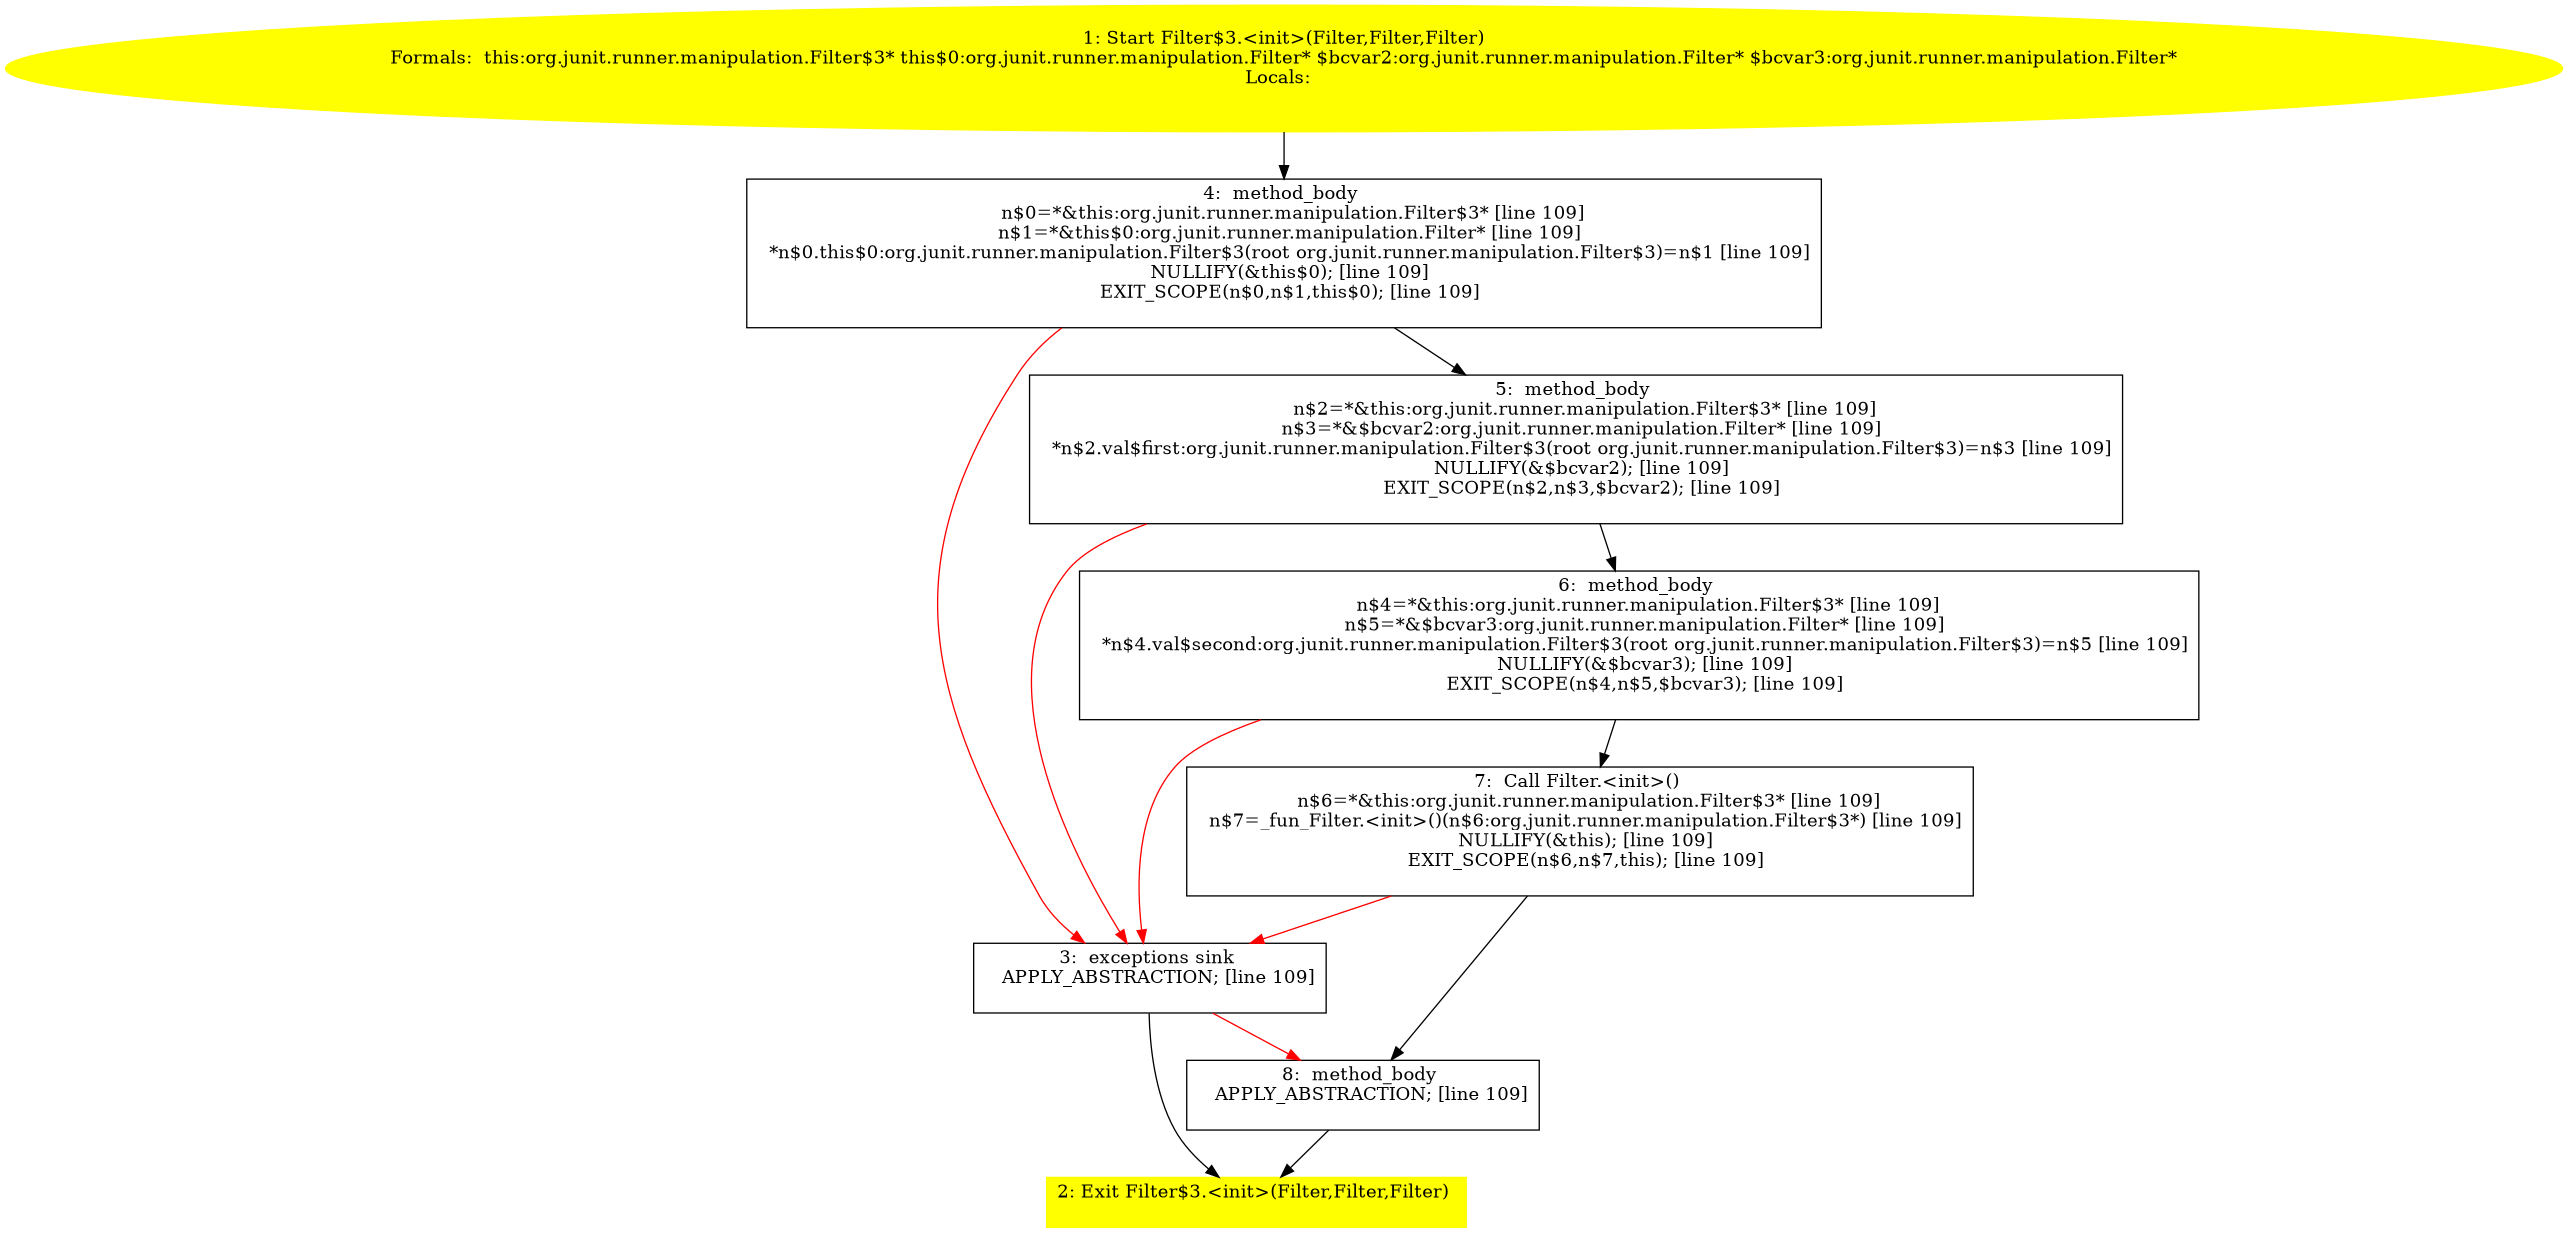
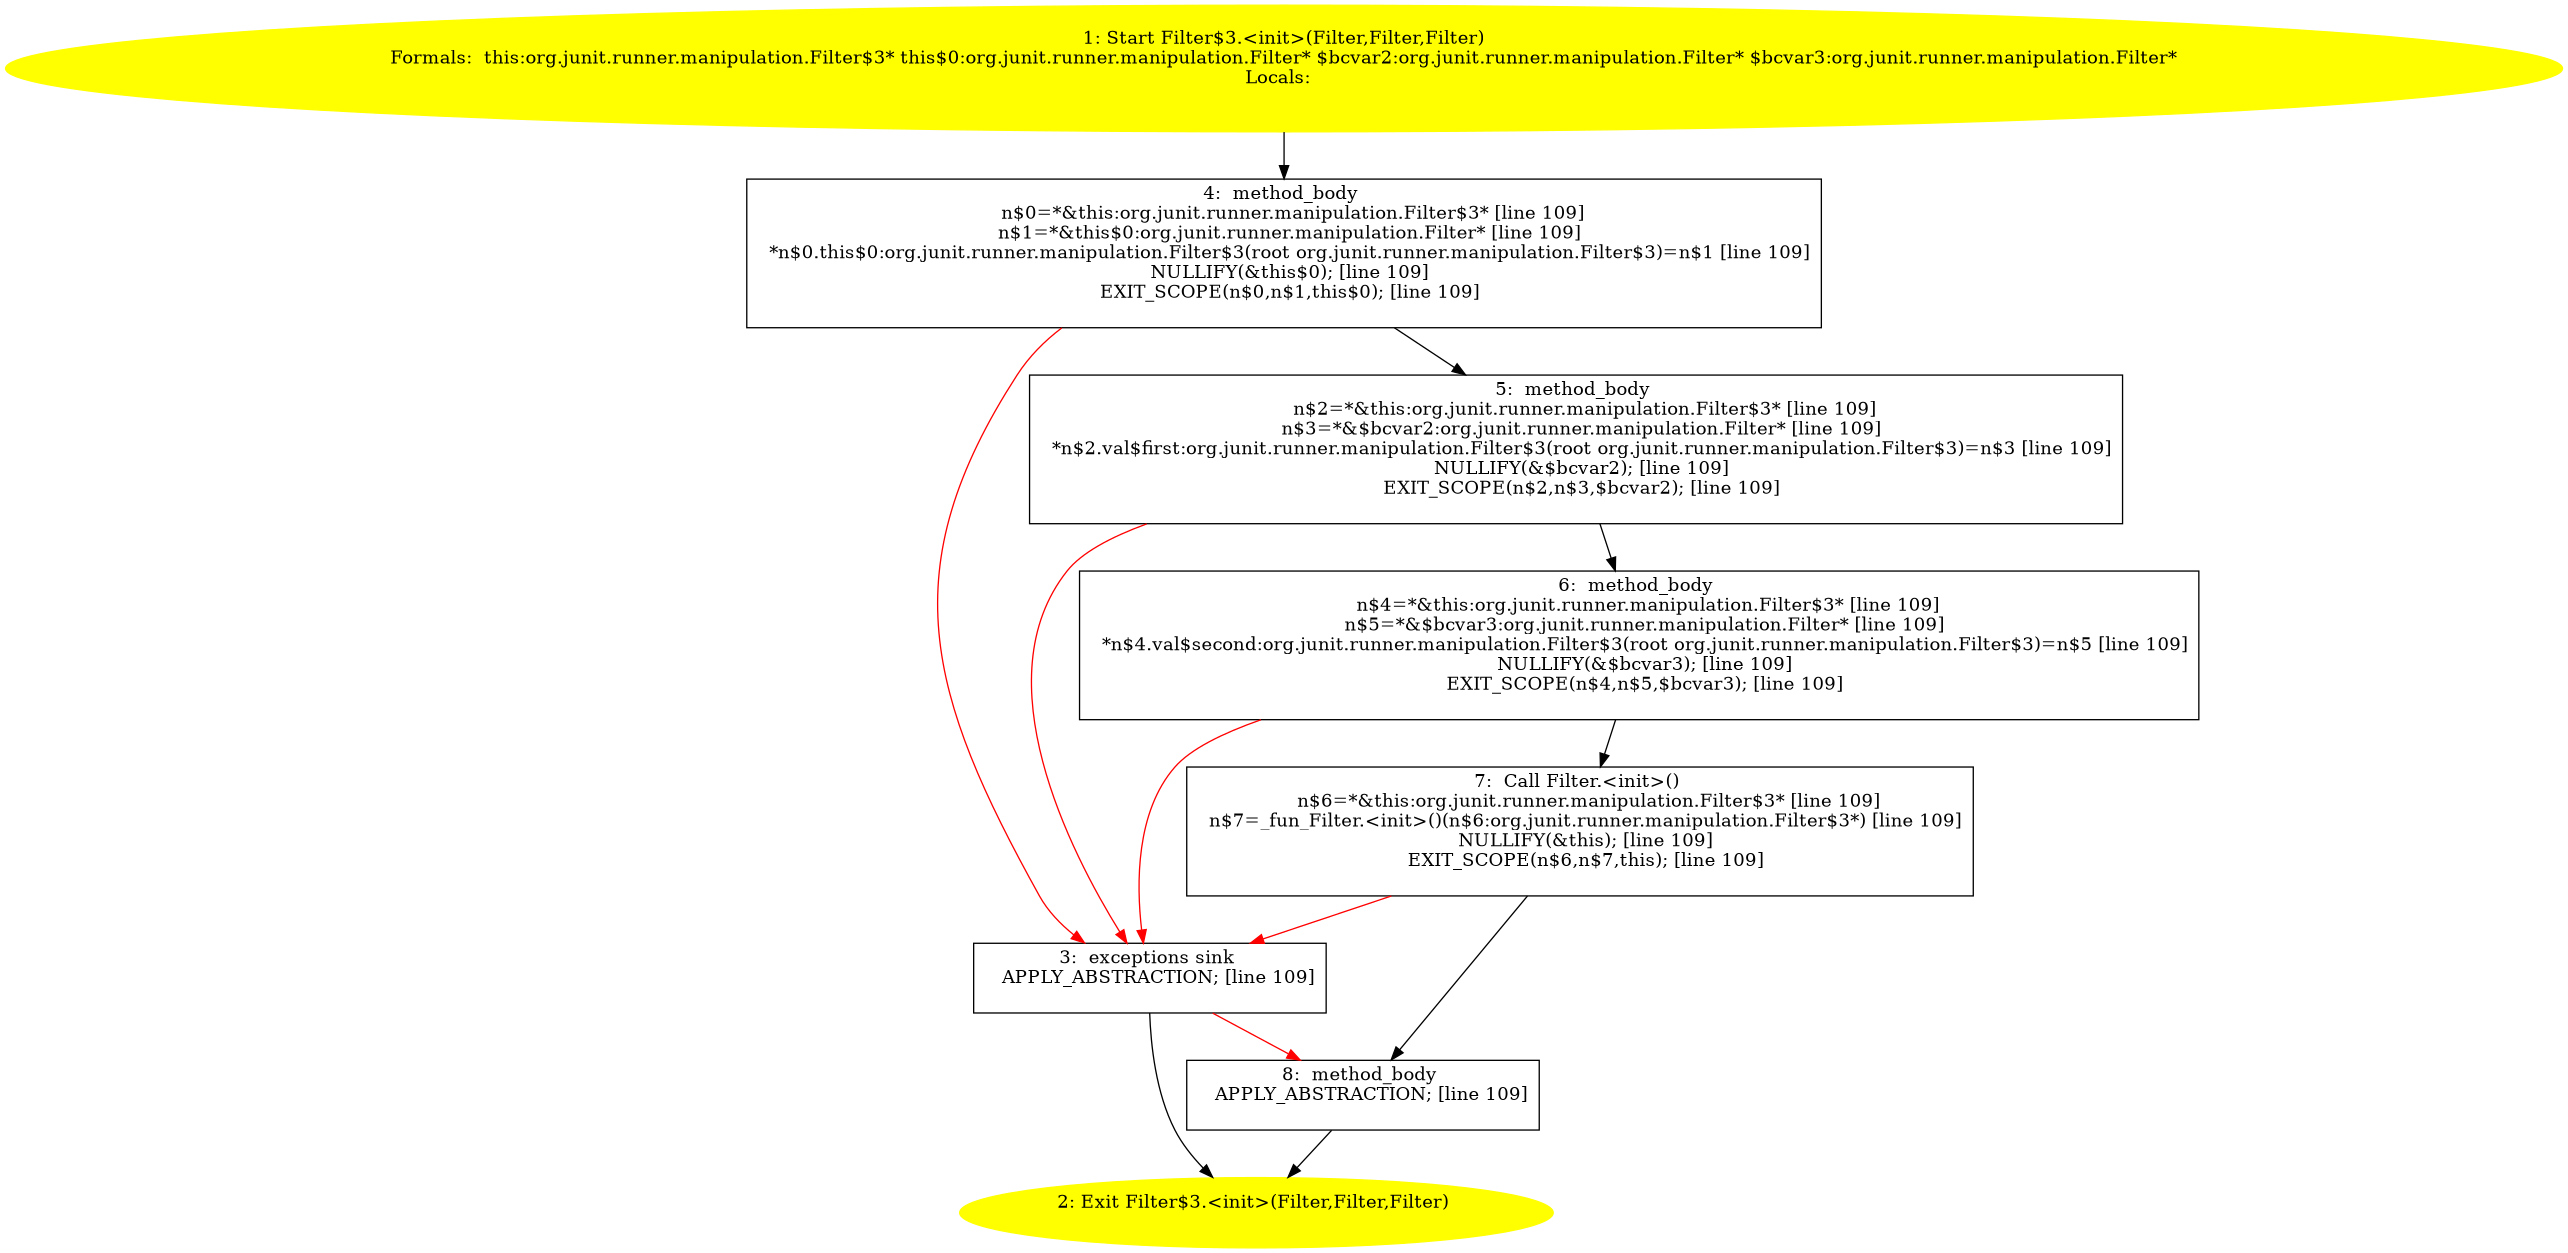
node "2: Exit Filter$3.<init>(Filter,Filter,Filter)": shape box -> ellipse
